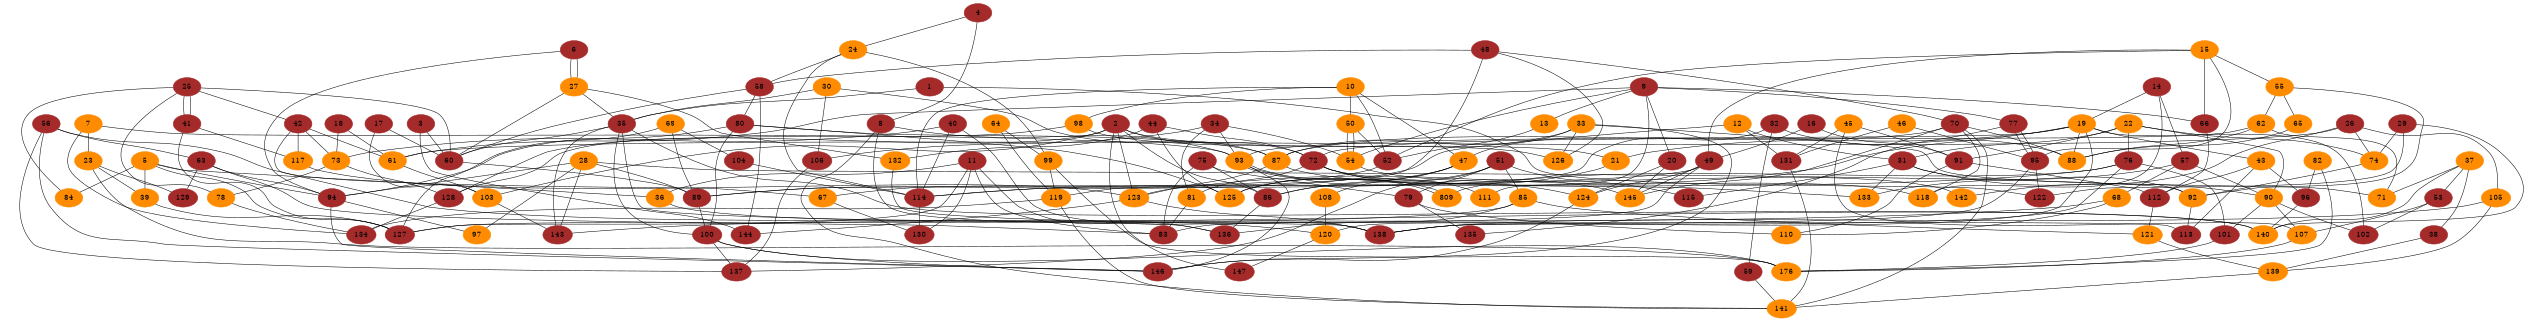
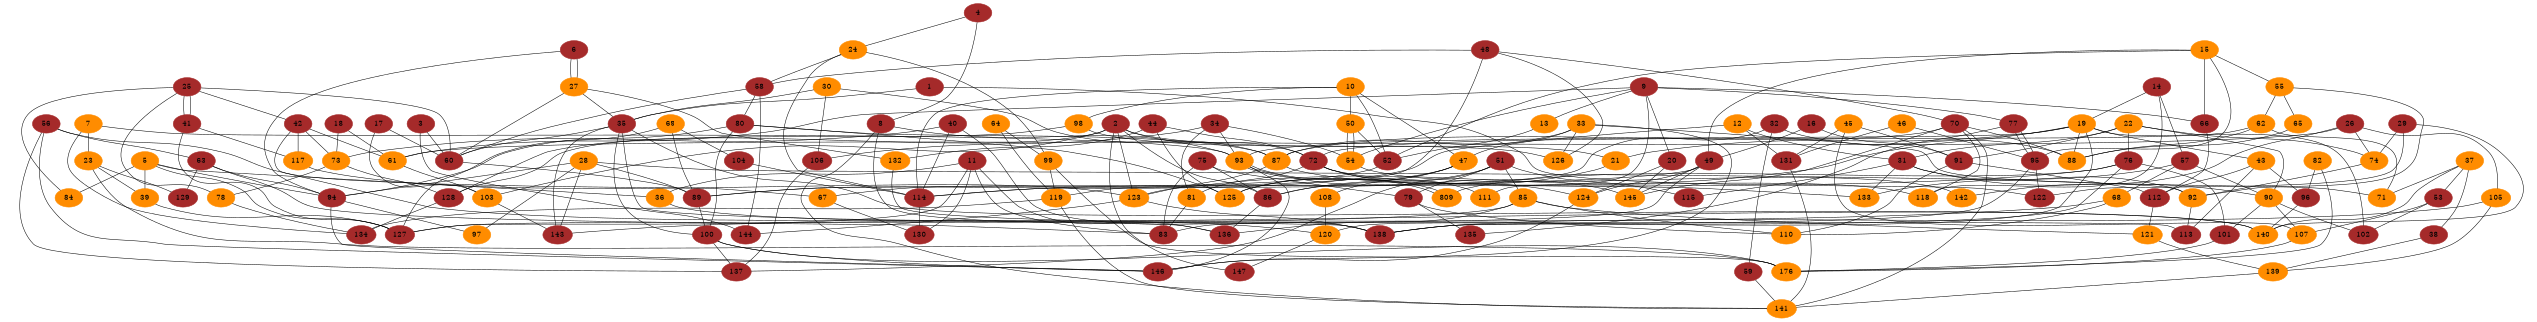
edge "85" -- "110": added
